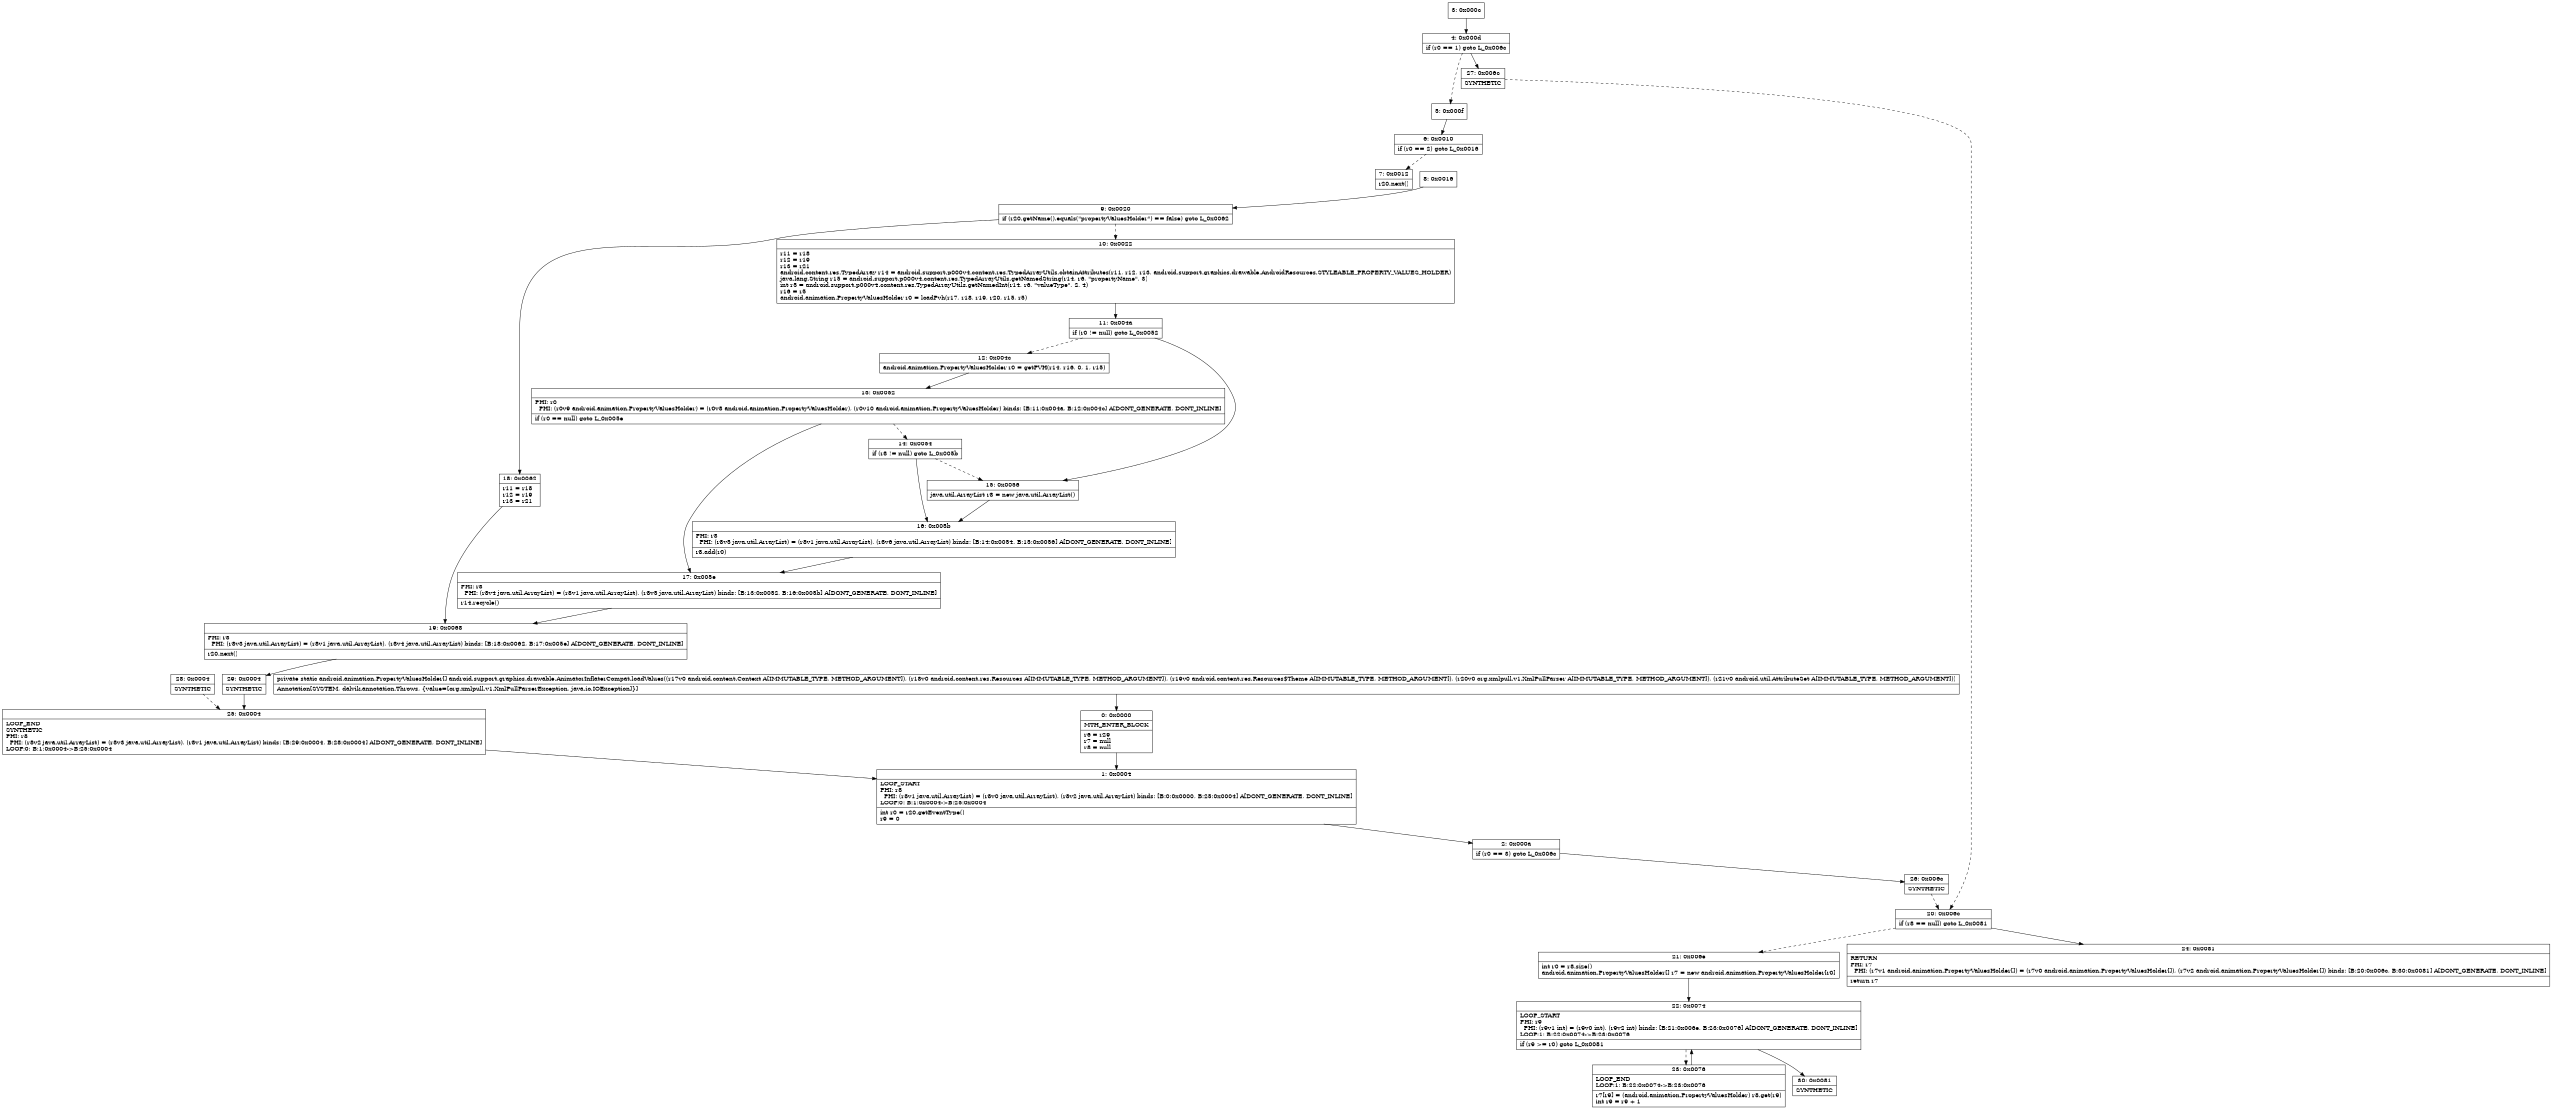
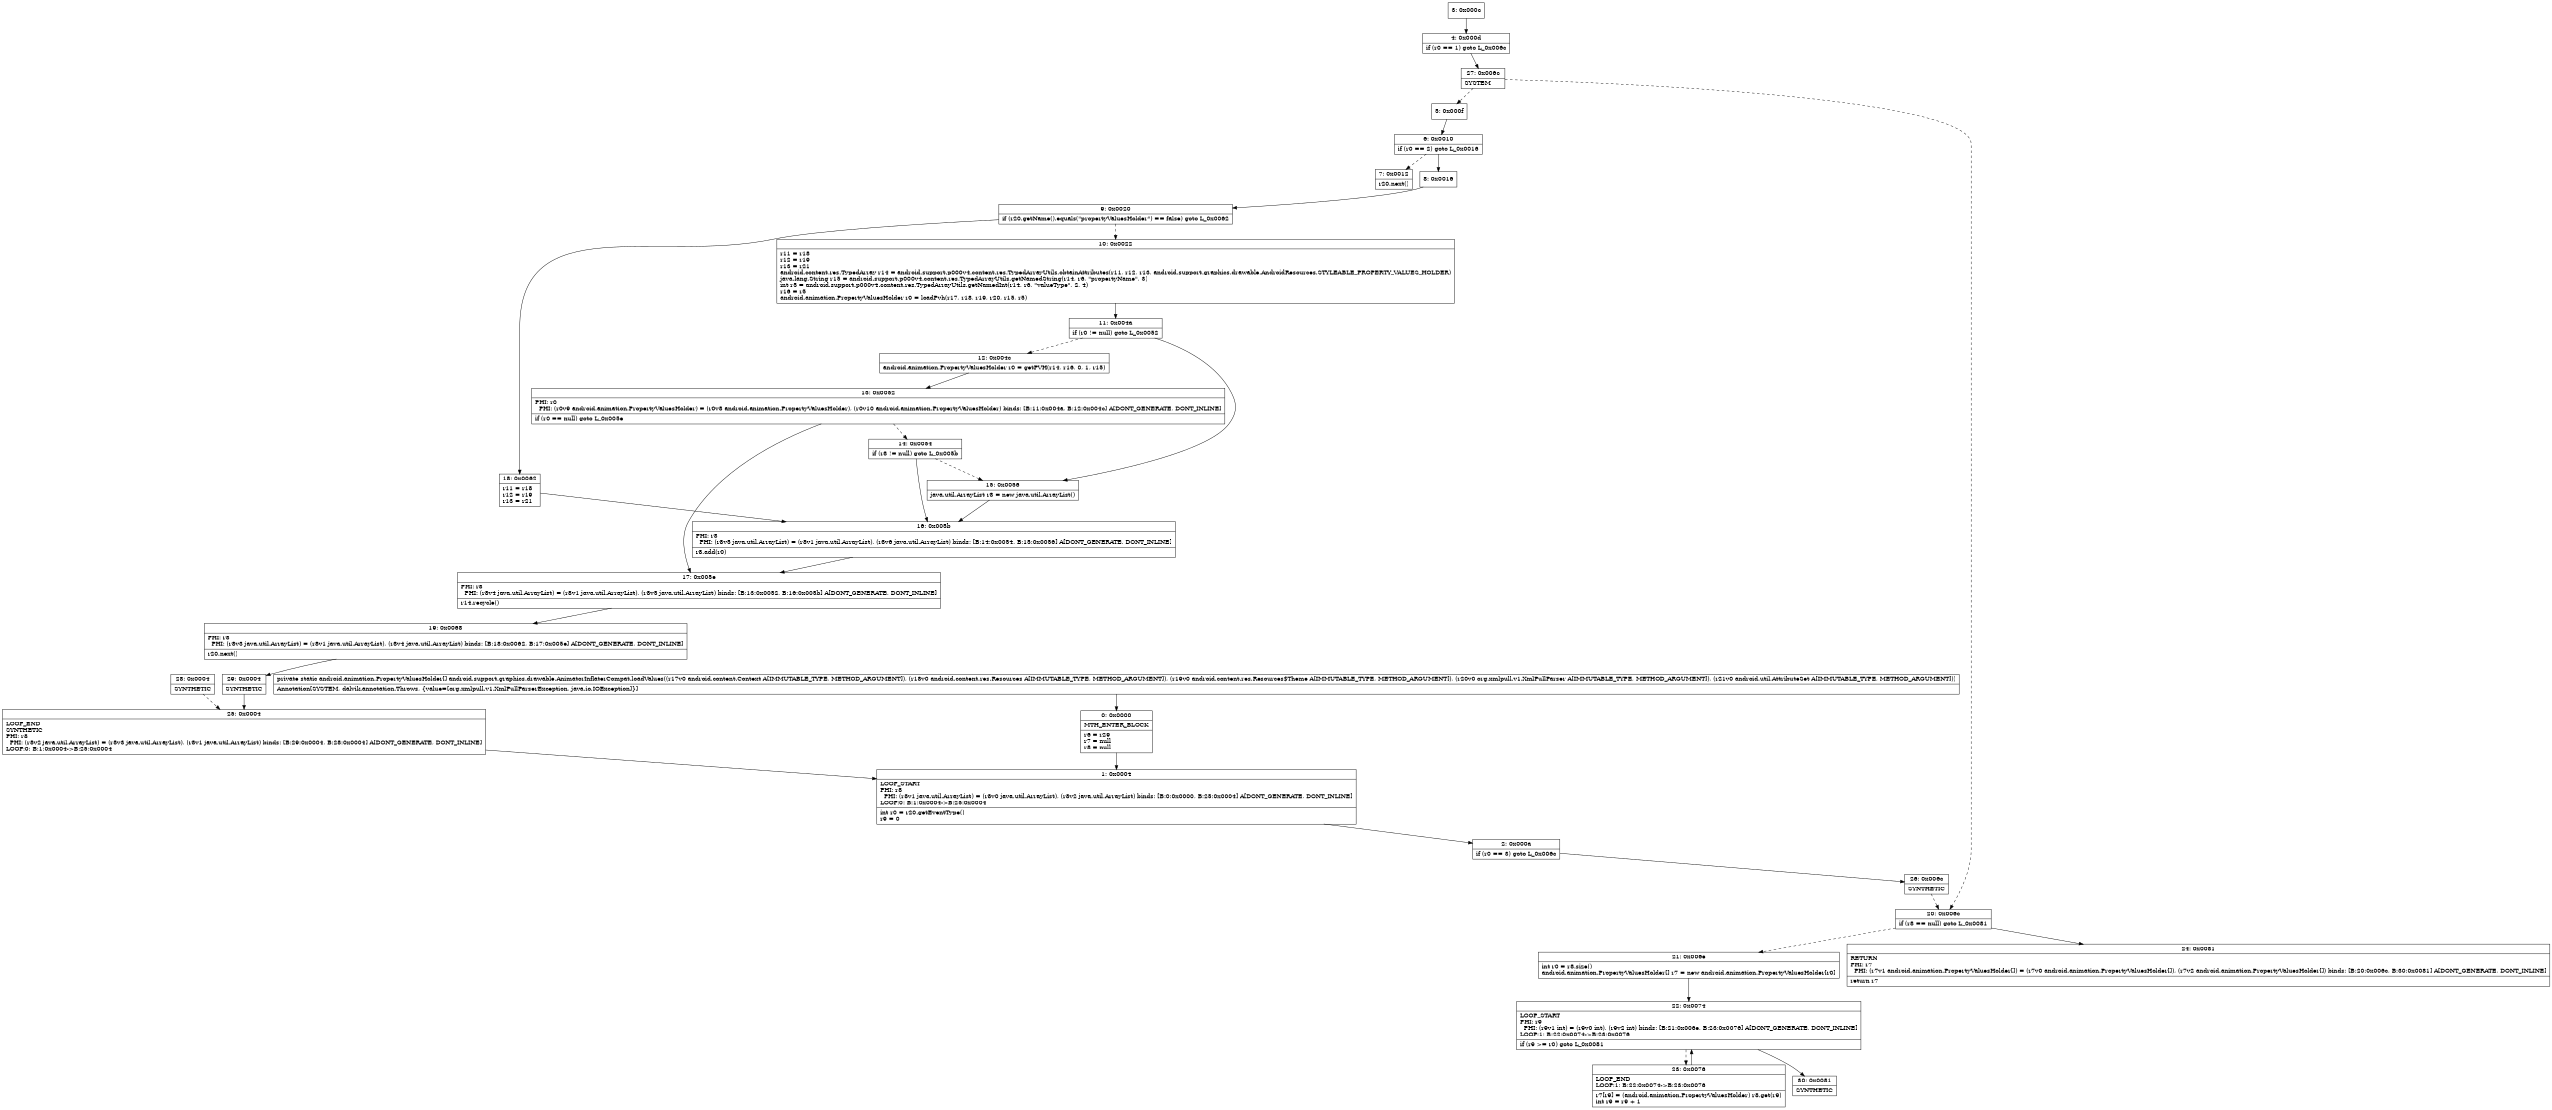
edge "4: 0x000d" -> "5: 0x000f": now "27: 0x006c" -> "5: 0x000f"
node "27: 0x006c": text "SYNTHETIC" -> "SYSTEM"
edge "6: 0x0010" -> "8: 0x0016": added
edge "18: 0x0062" -> "19: 0x0068": now "18: 0x0062" -> "16: 0x005b"
